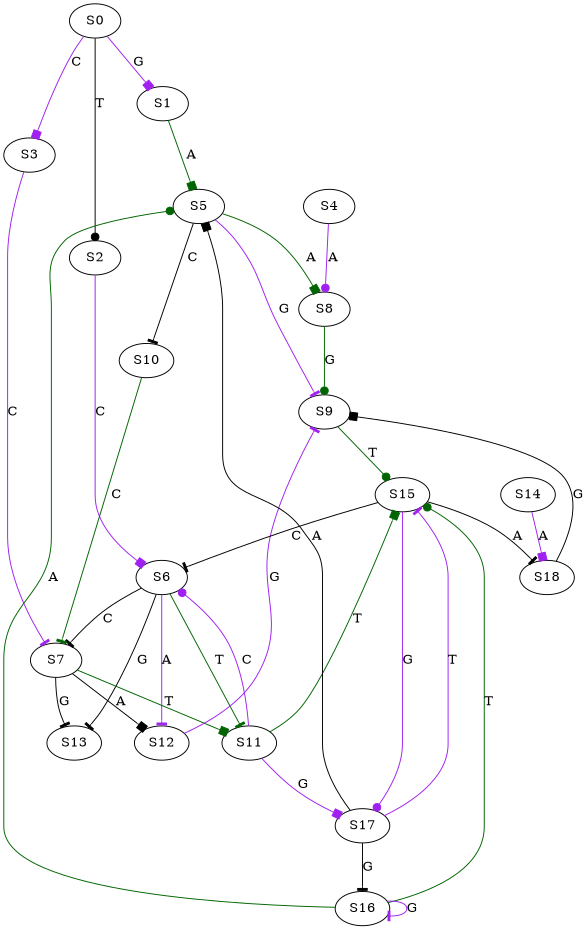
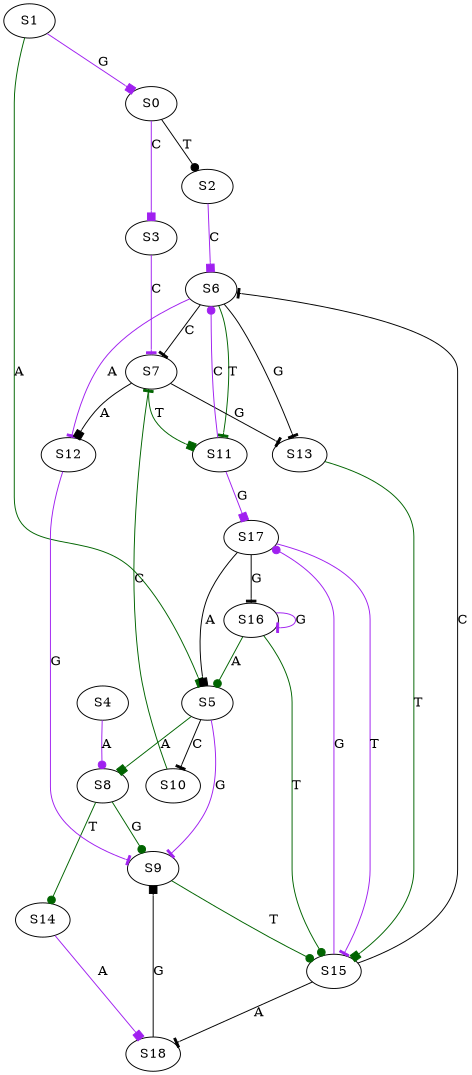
edge "S0" -> "S1": reversed
edge "S11" -> "S15": now "S13" -> "S15"
edge "S8" -> "S14": added, label "T"
